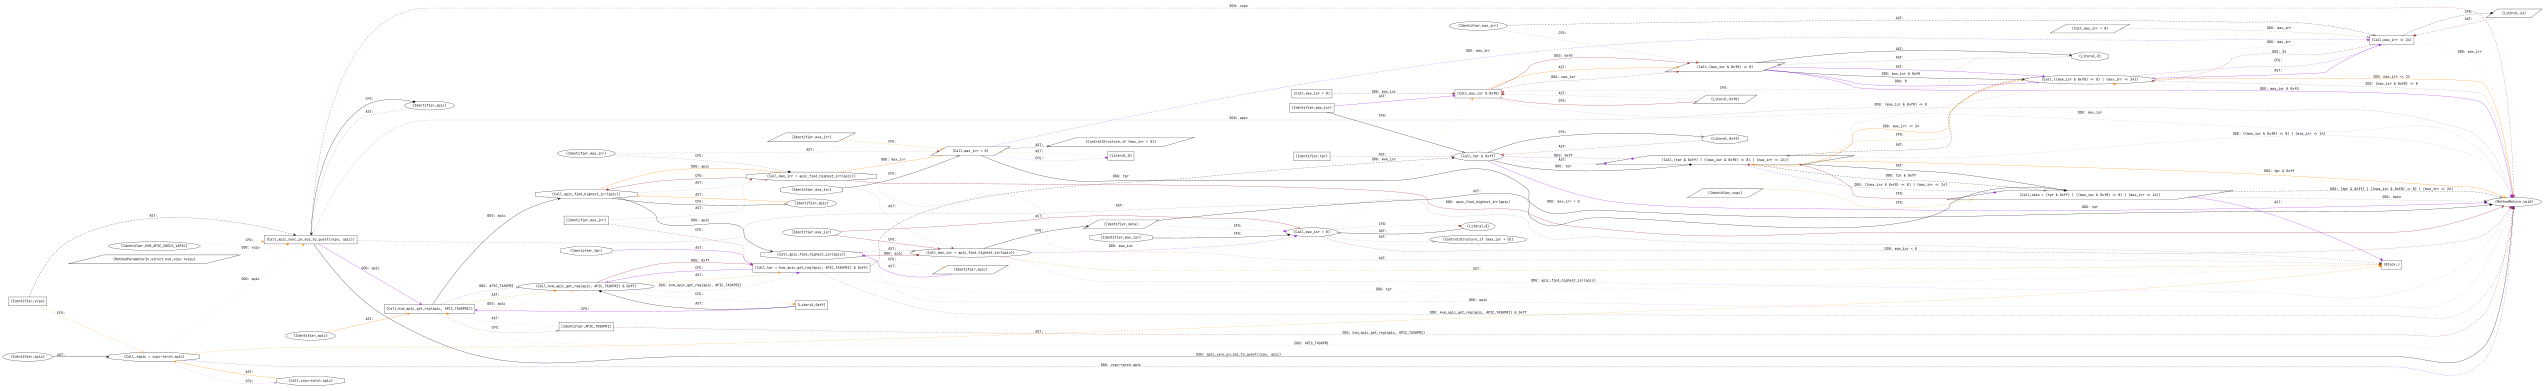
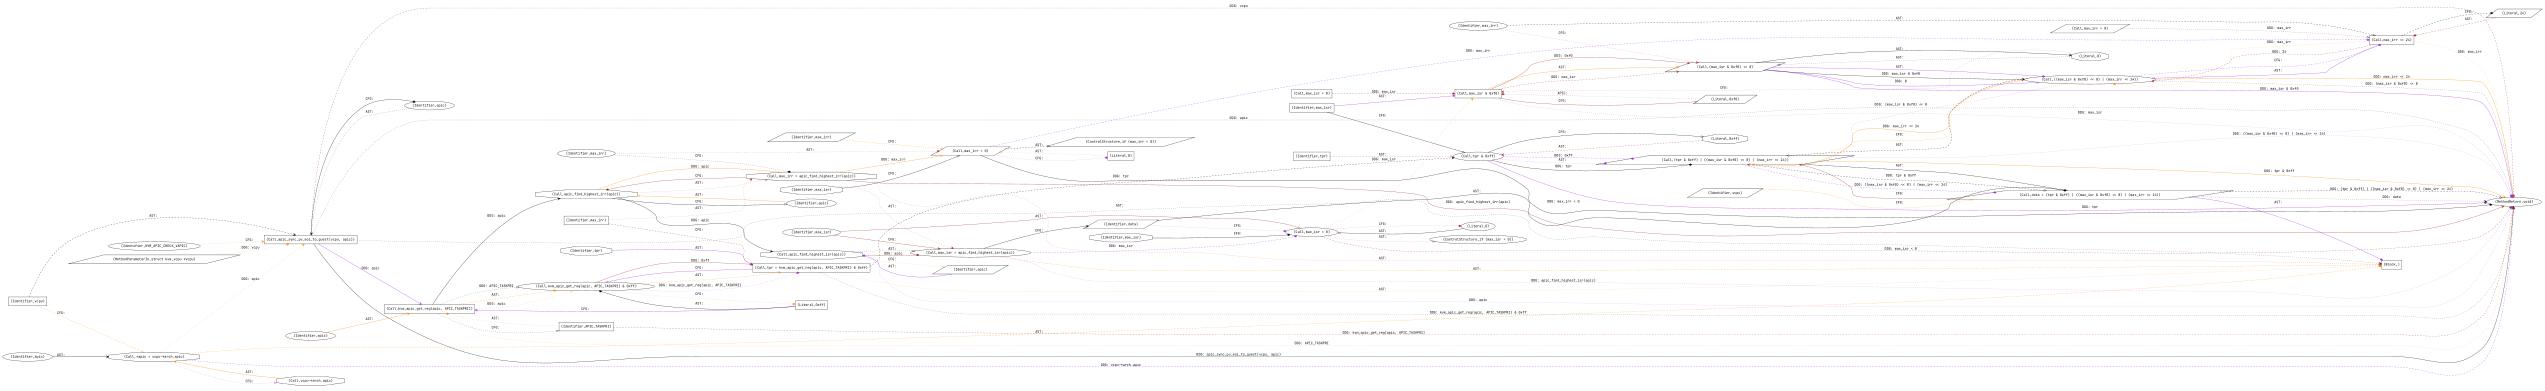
edge "(Literal,0xf0)" -> "(Call,max_isr & 0xf0)": label "AST: " -> "APIC: "
edge "(Call,tpr = kvm_apic_get_reg(apic, APIC_TASKPRI) & 0xff)" -> "(Block,)": label "DDG: tpr" -> "AST: "
